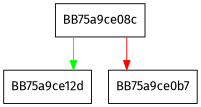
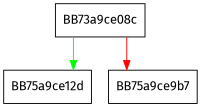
node "BB75a9ce08c": label "BB75a9ce08c" -> "BB73a9ce08c"
node "BB75a9ce0b7": label "BB75a9ce0b7" -> "BB75a9ce9b7"
